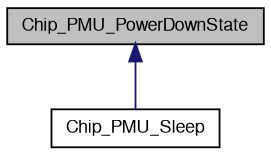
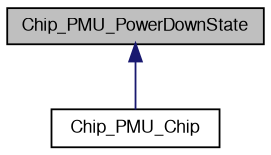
node "Chip_PMU_Sleep": label "Chip_PMU_Sleep" -> "Chip_PMU_Chip"
